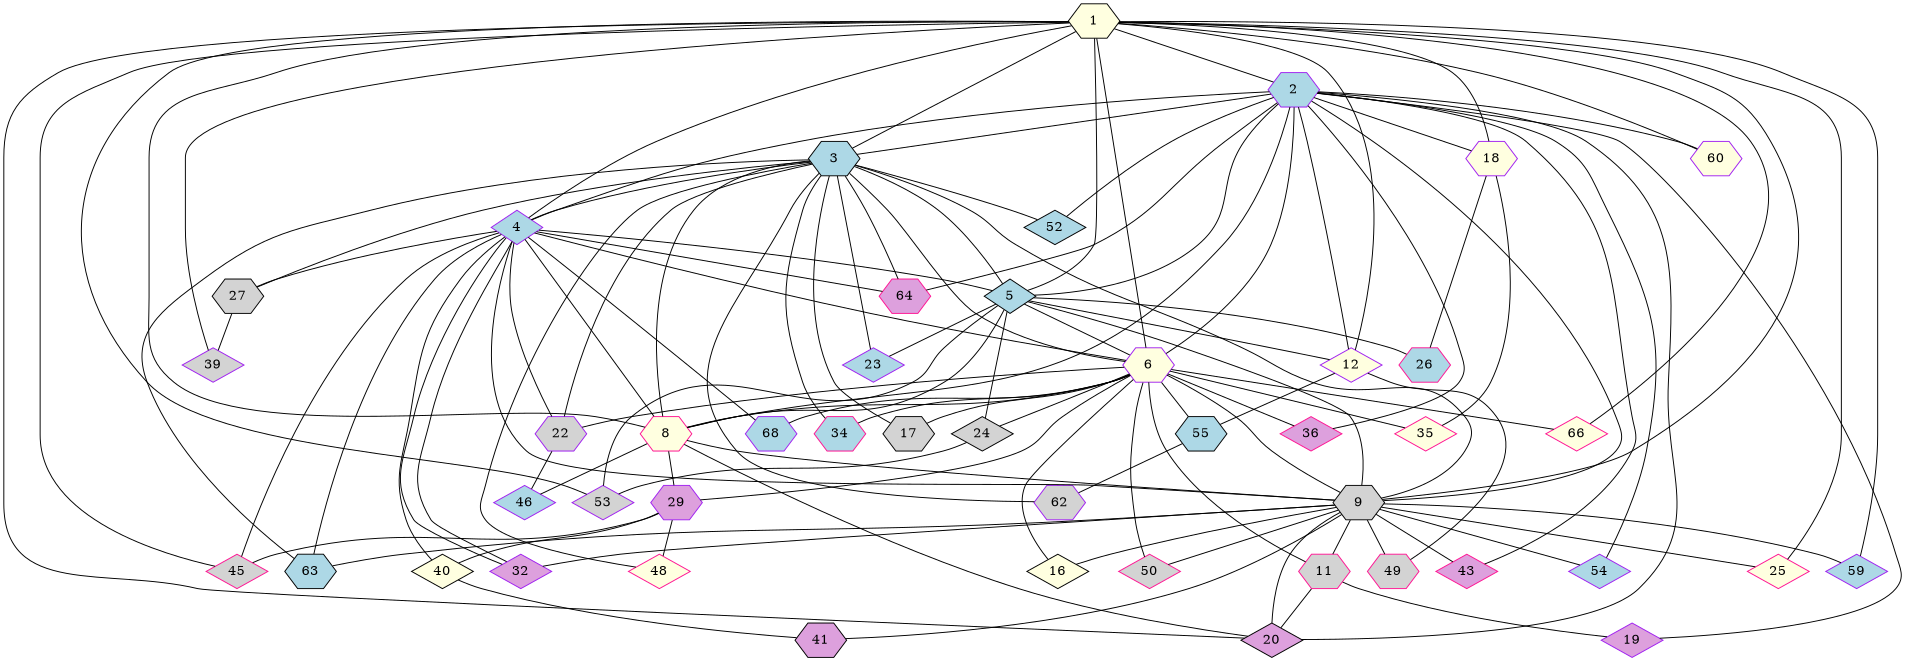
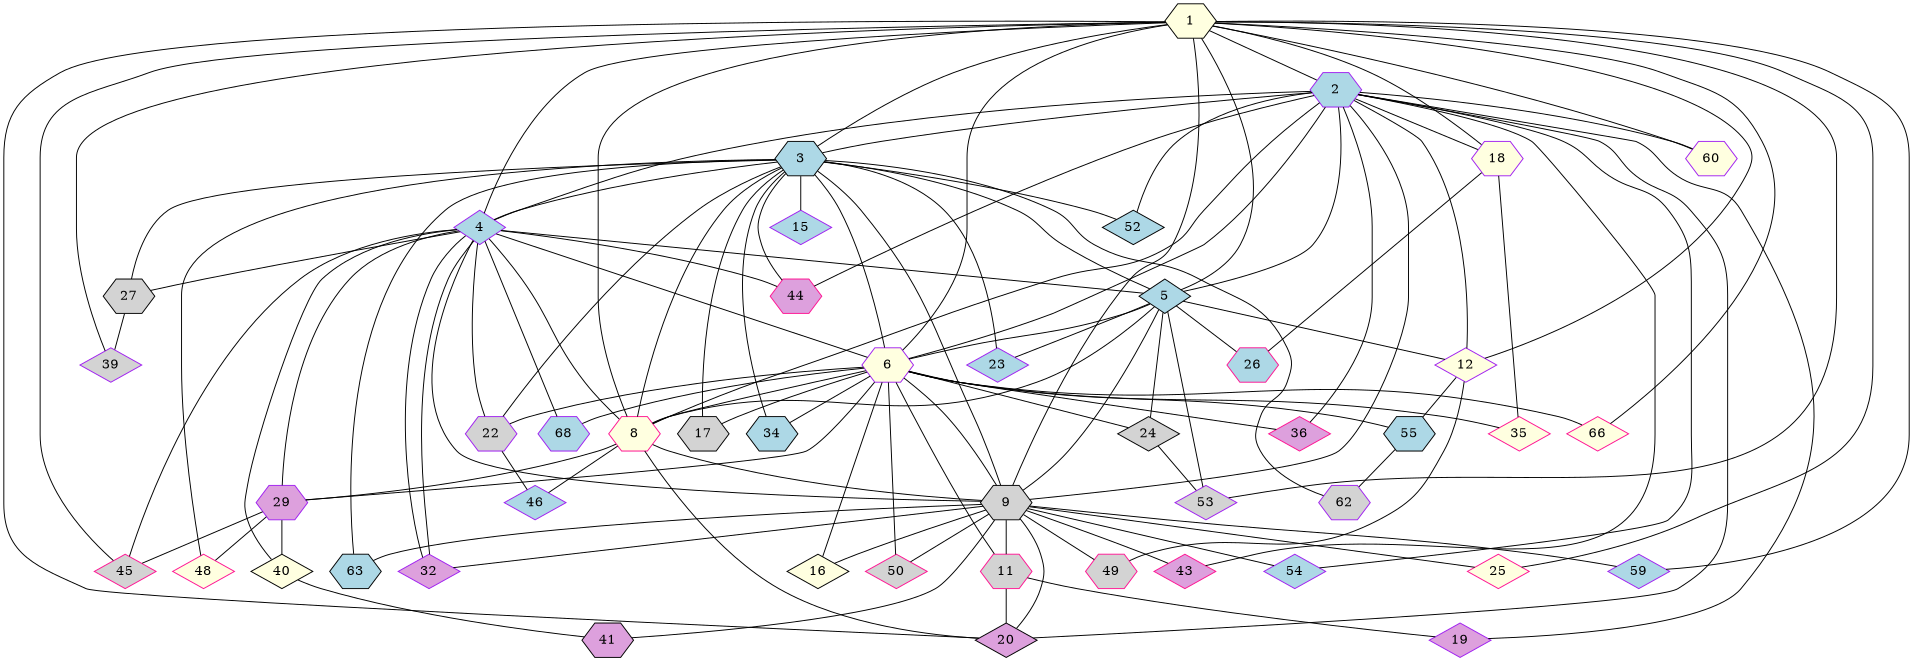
node "15": added
node "64": label "64" -> "44"
edge "4" -- "63": now "4" -- "29"
node "34": color deeppink -> black
